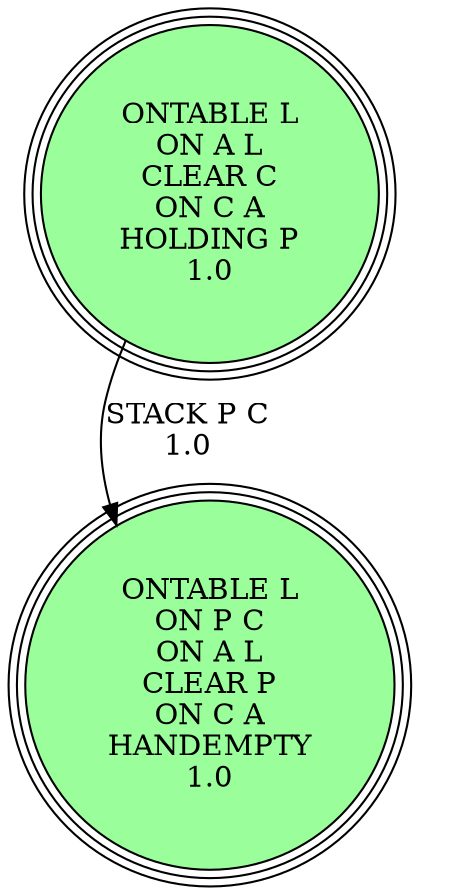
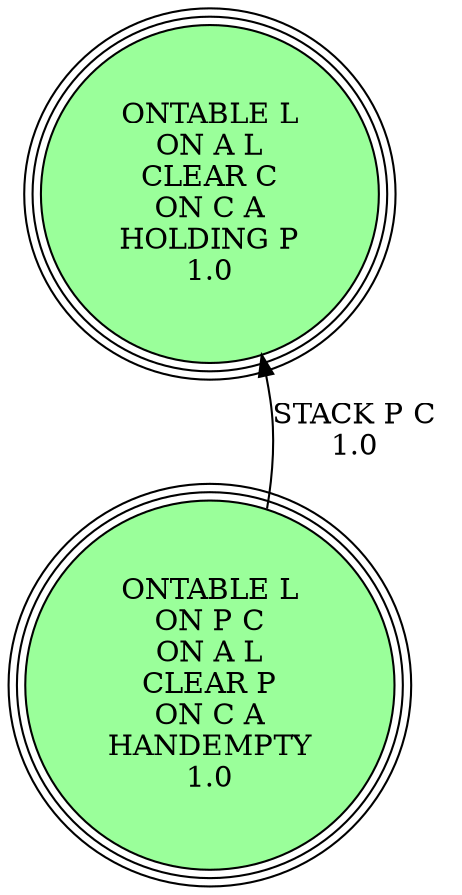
edge "ONTABLE L ON A L CLEAR C ON C A HOLDING P 1.0" -> "ONTABLE L ON P C ON A L CLEAR P ON C A HANDEMPTY 1.0": reversed
